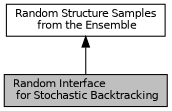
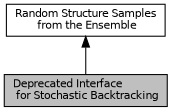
node "Random Interface for Stochastic Backtracking": label "Random Interface for Stochastic Backtracking" -> "Deprecated Interface for Stochastic Backtracking"
